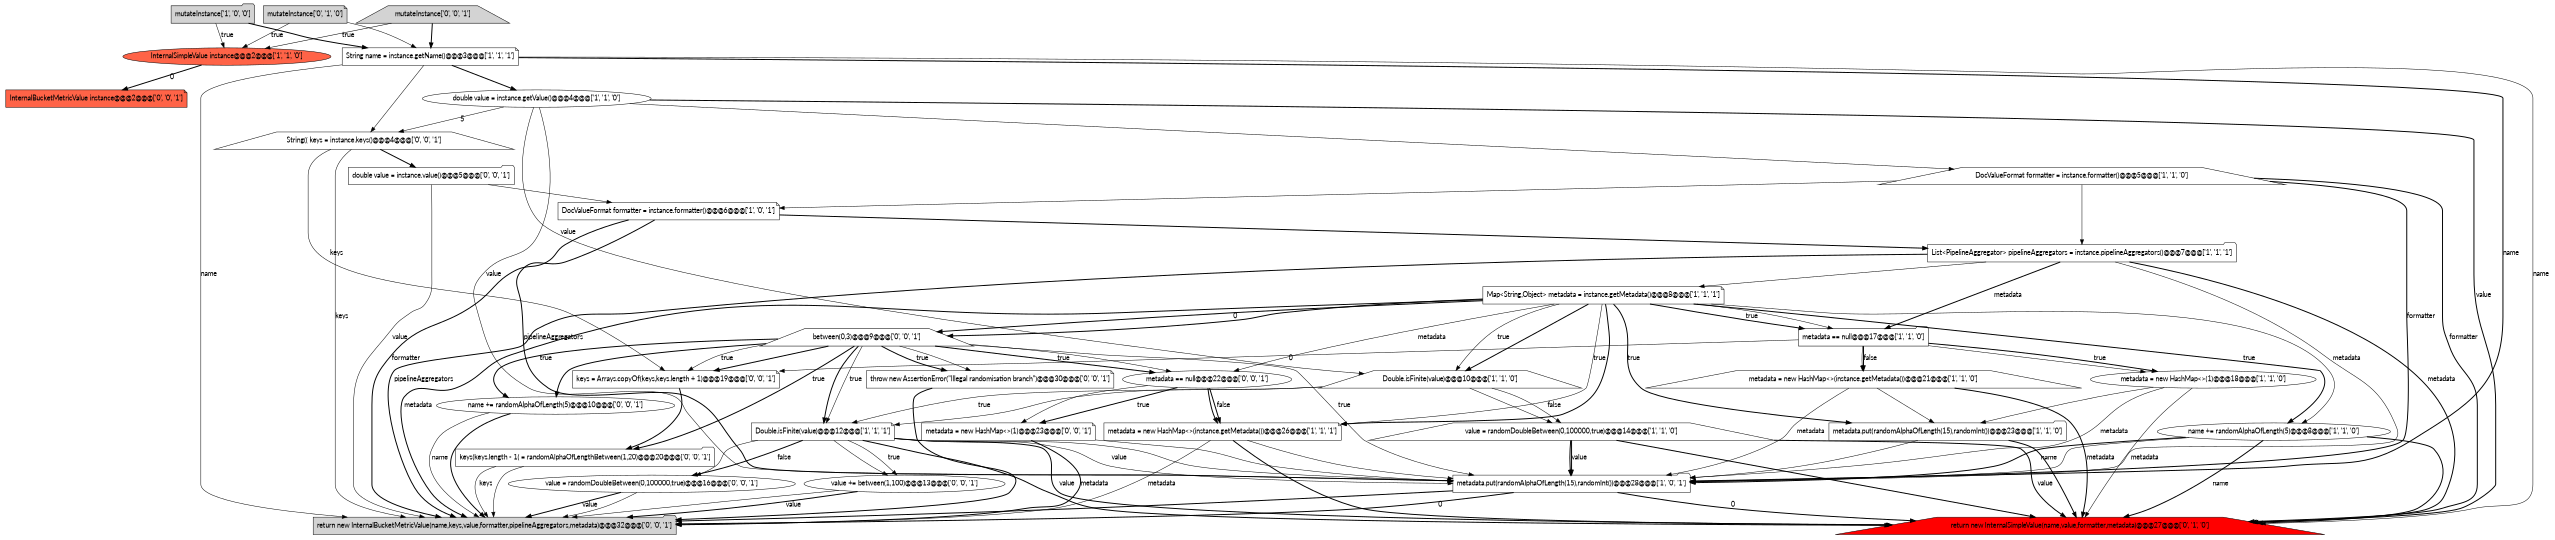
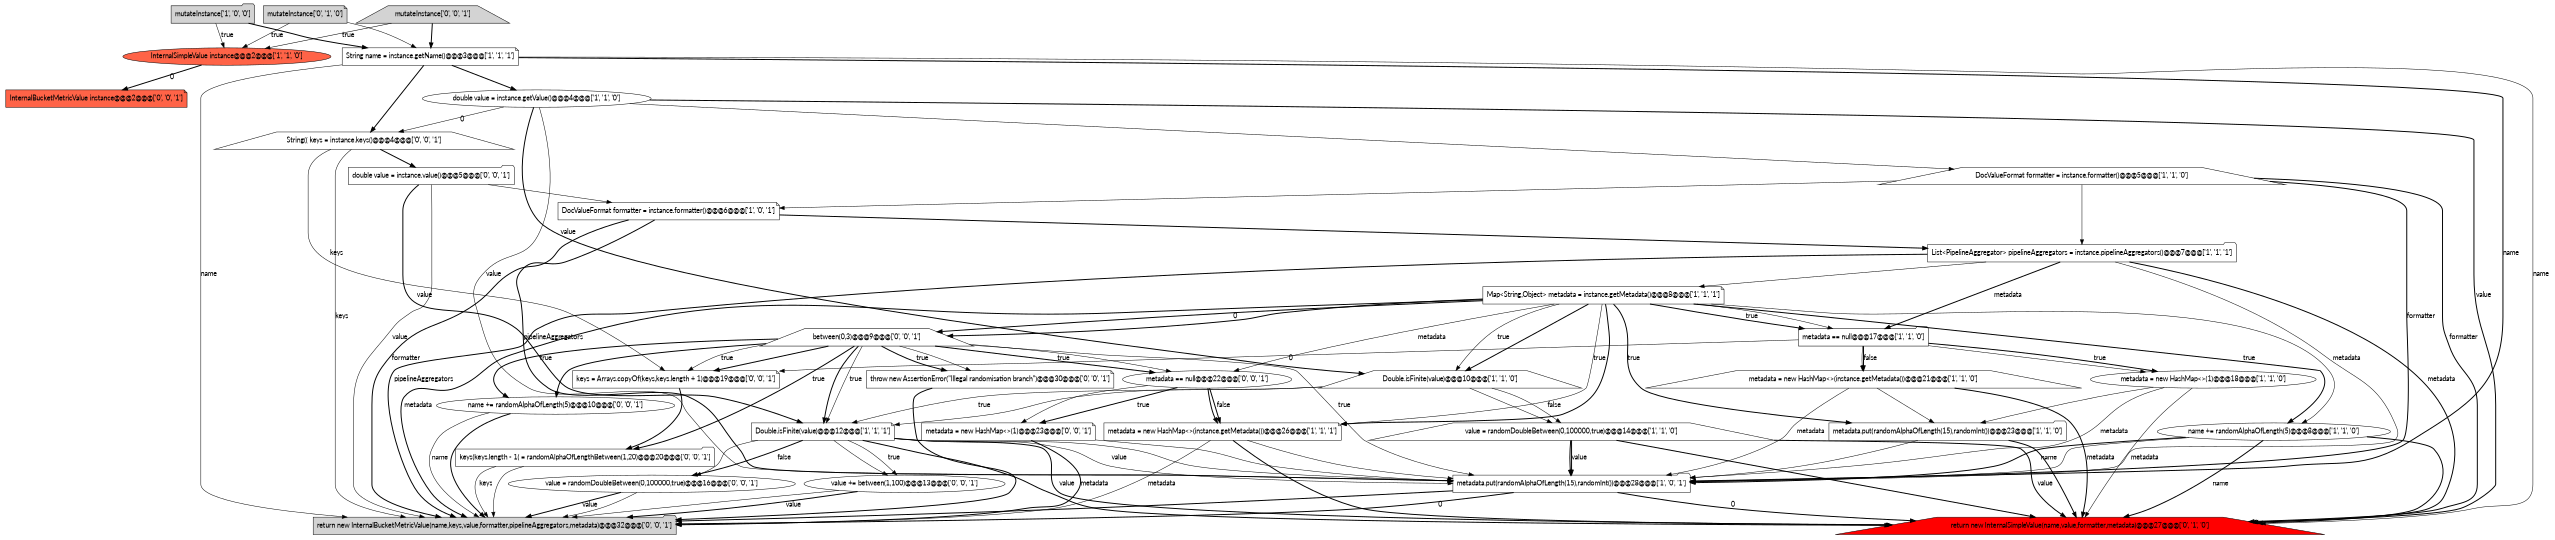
edge "String name = instance.getName()@@@3@@@['1', '1', '1']" -> "String(( keys = instance.keys()@@@4@@@['0', '0', '1']": style solid -> bold
edge "double value = instance.getValue()@@@4@@@['1', '1', '0']" -> "String(( keys = instance.keys()@@@4@@@['0', '0', '1']": label "5" -> "0"
edge "double value = instance.getValue()@@@4@@@['1', '1', '0']" -> "Double.isFinite(value)@@@10@@@['1', '1', '0']": style solid -> bold
edge "double value = instance.value()@@@5@@@['0', '0', '1']" -> "Double.isFinite(value)@@@12@@@['1', '1', '1']": added, label "value"
